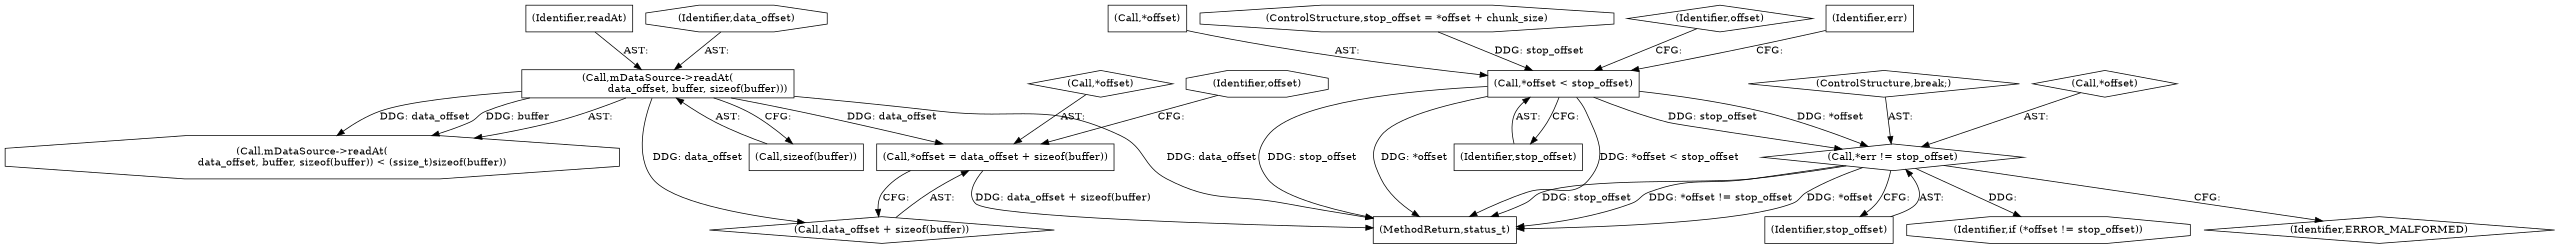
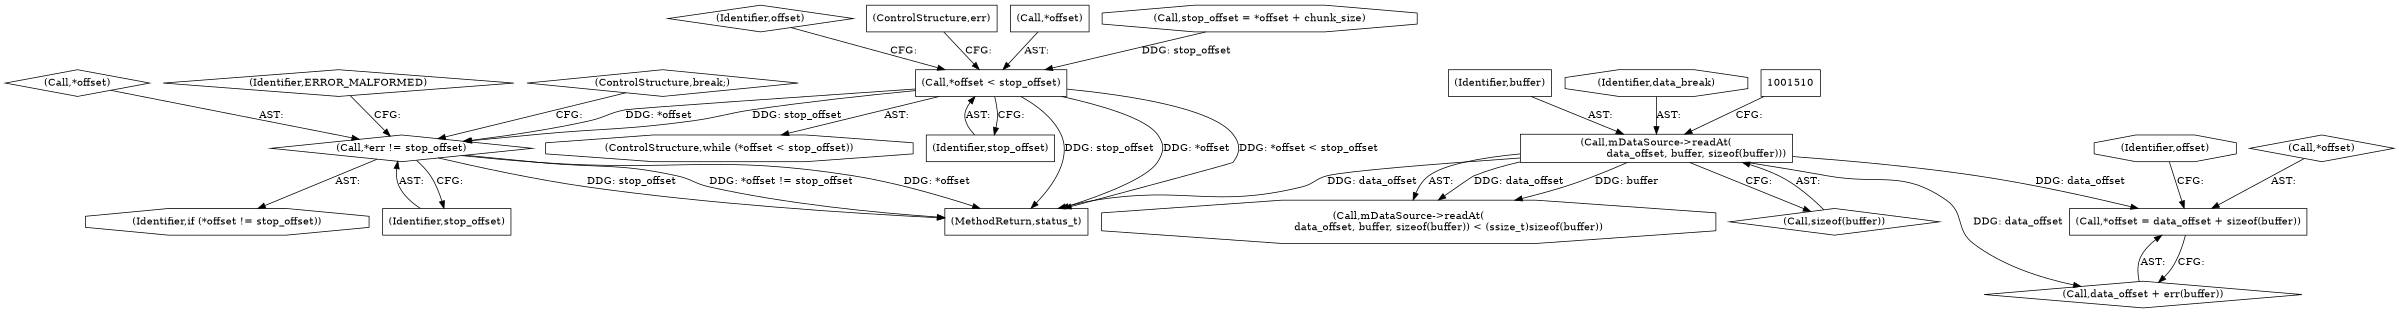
node "(Identifier,readAt)": label "(Identifier,readAt)" -> "(Identifier,buffer)"
node "(Identifier,data_offset)": label "(Identifier,data_offset)" -> "(Identifier,data_break)"
node "(ControlStructure,stop_offset = *offset + chunk_size)": label "(ControlStructure,stop_offset = *offset + chunk_size)" -> "(Call,stop_offset = *offset + chunk_size)"
node "(Identifier,err)": label "(Identifier,err)" -> "(ControlStructure,err)"
node "1001510": added
edge "(ControlStructure,break;)" -> "(Call,*err != stop_offset)": label "AST: " -> "CFG: "
node "(ControlStructure,while (*offset < stop_offset))": added
node "(Call,sizeof(buffer))": shape box -> diamond
edge "(Call,*err != stop_offset)" -> "(Identifier,ERROR_MALFORMED)": reversed
edge "(Call,*err != stop_offset)" -> "(Identifier,if (*offset != stop_offset))": label "DDG: " -> "AST: "
edge "(Call,*offset = data_offset + sizeof(buffer))" -> "(MethodReturn,status_t)": removed, label "DDG: data_offset + sizeof(buffer)"
node "(Call,data_offset + sizeof(buffer))": label "(Call,data_offset + sizeof(buffer))" -> "(Call,data_offset + err(buffer))"
